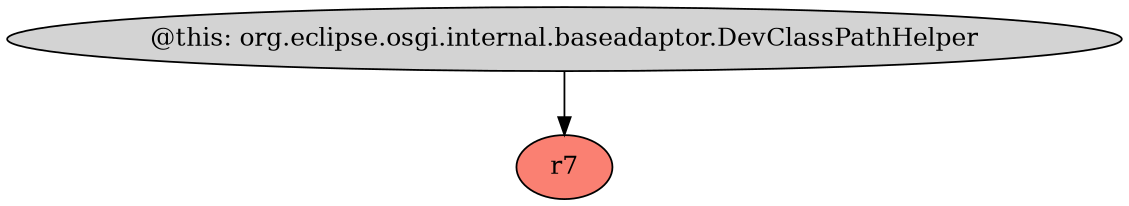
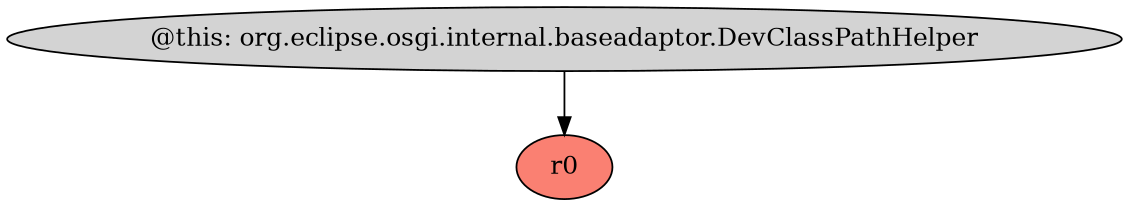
node "r7": label "r7" -> "r0"
